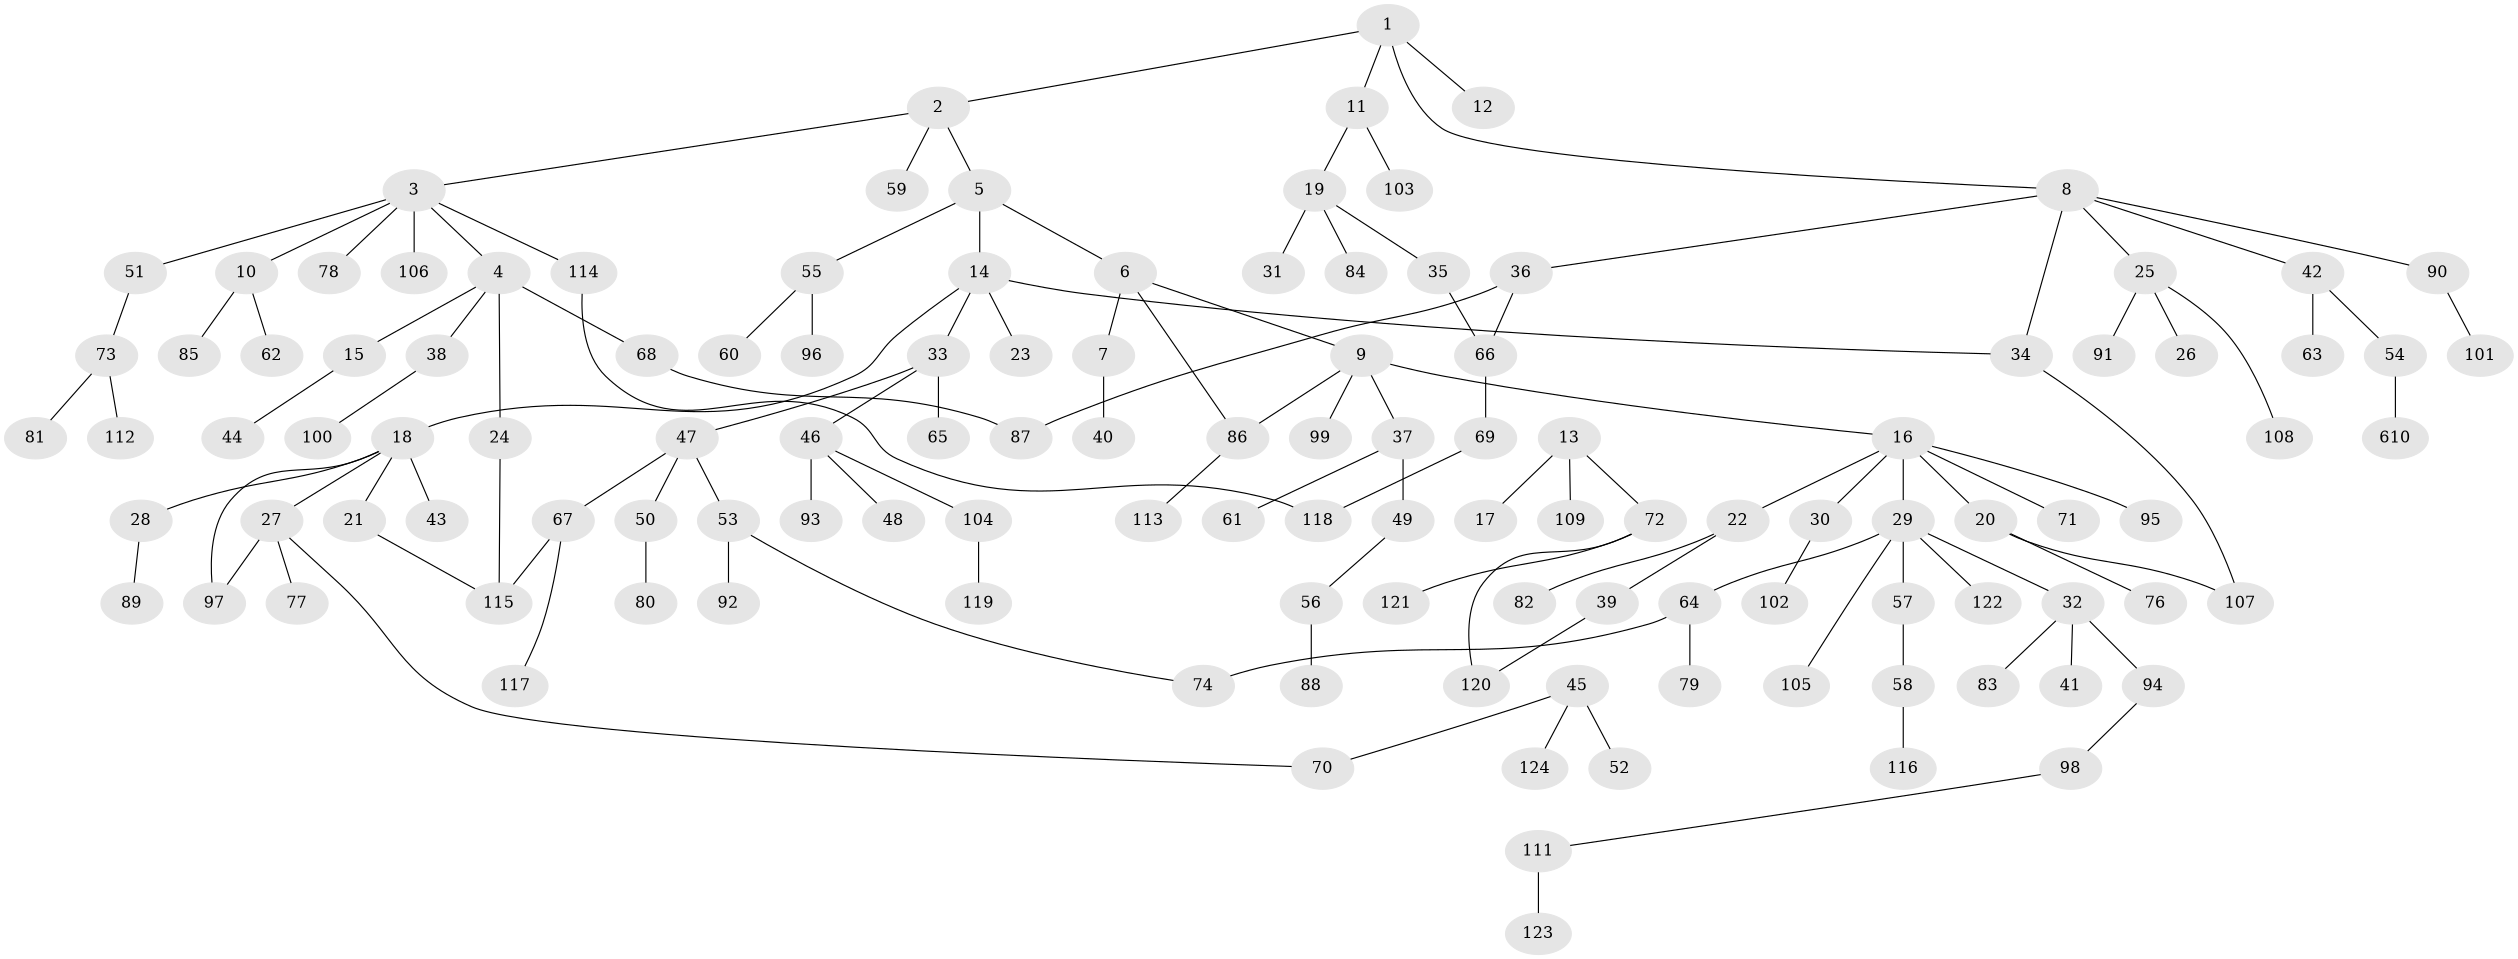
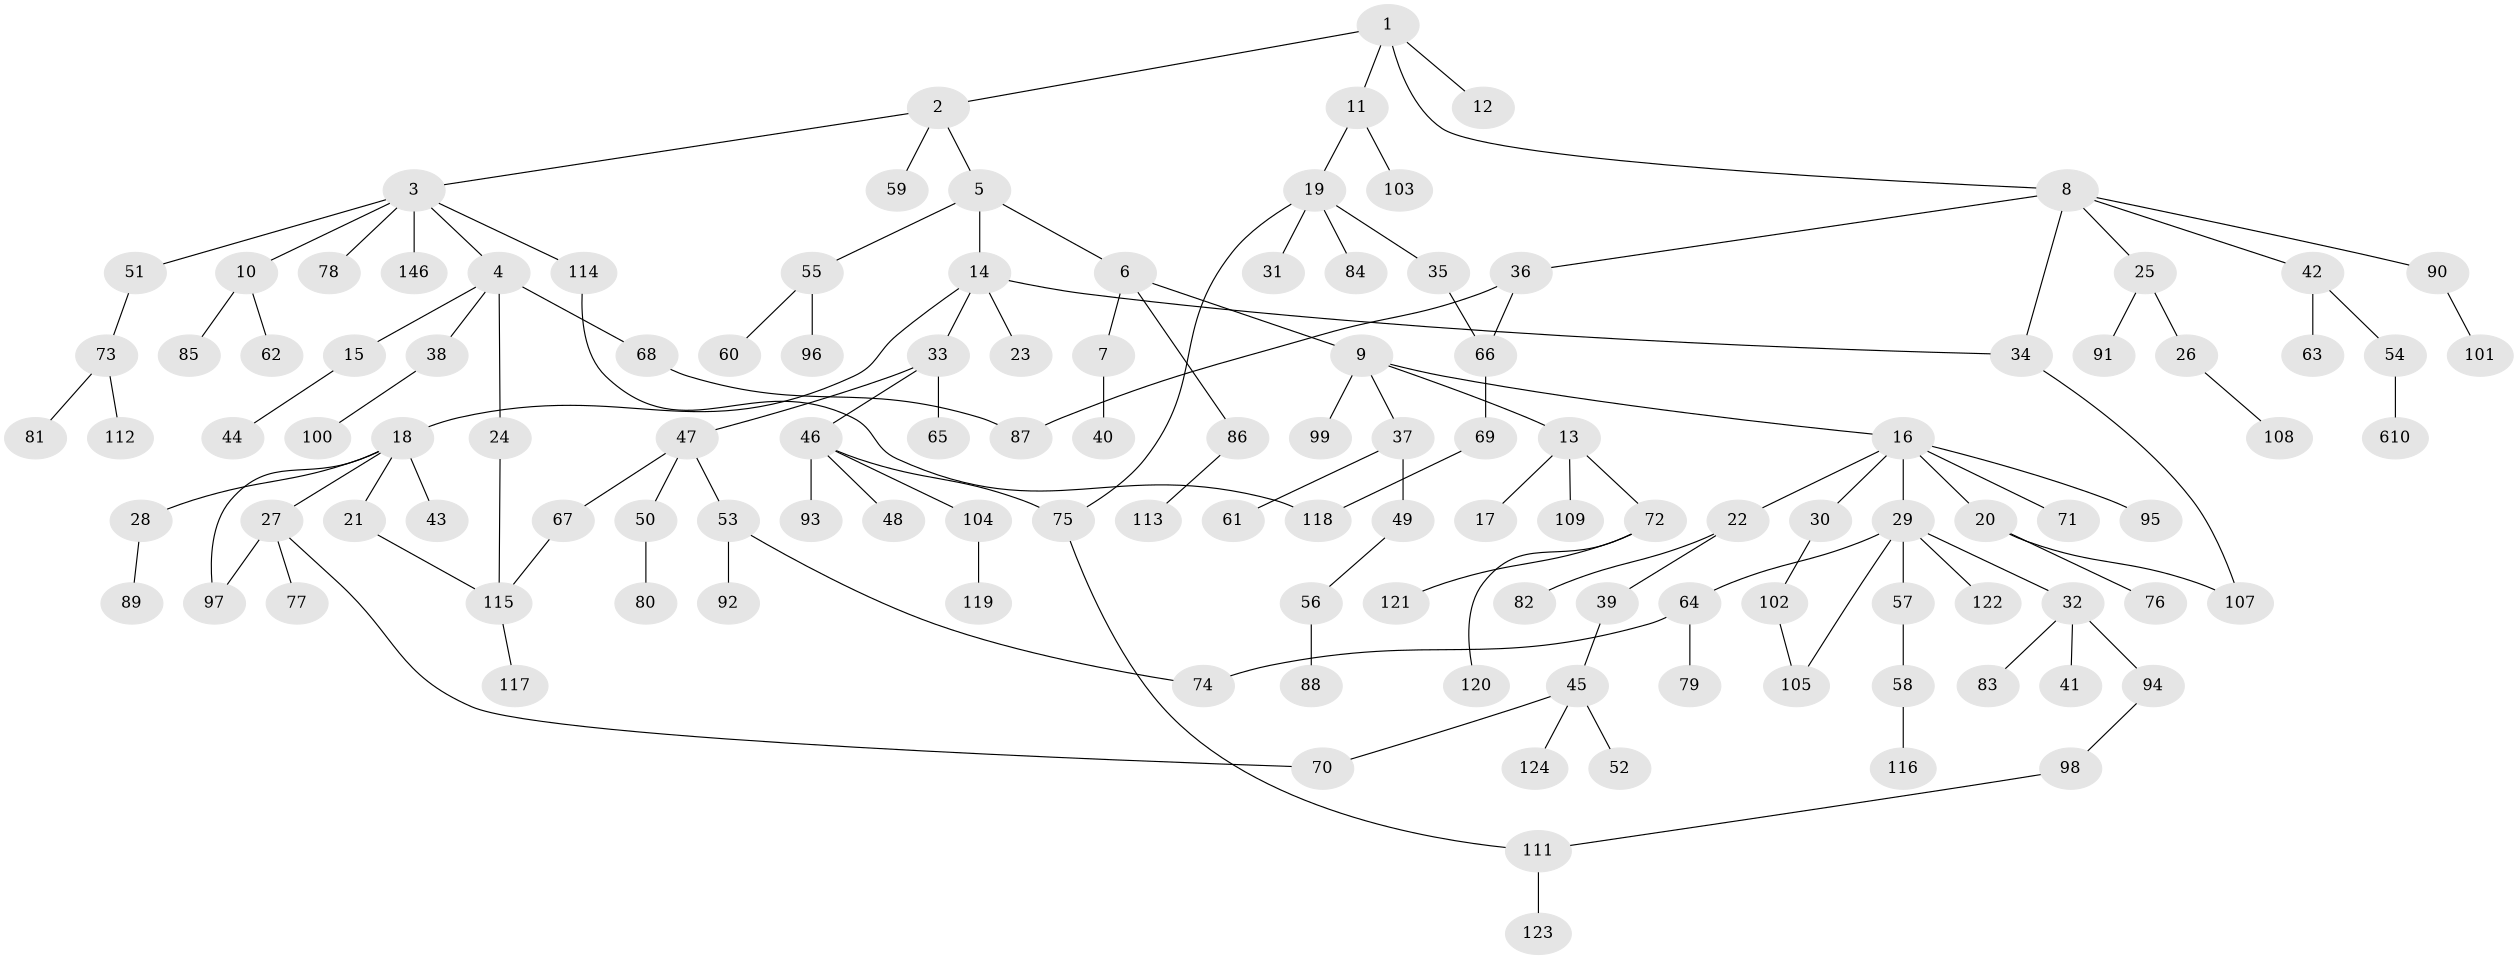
node "106": label "106" -> "146"
edge "25" -- "108": now "26" -- "108"
edge "9" -- "86": now "9" -- "13"
node "75": added
edge "67" -- "117": now "115" -- "117"
edge "39" -- "120": now "39" -- "45"
edge "102" -- "105": added
